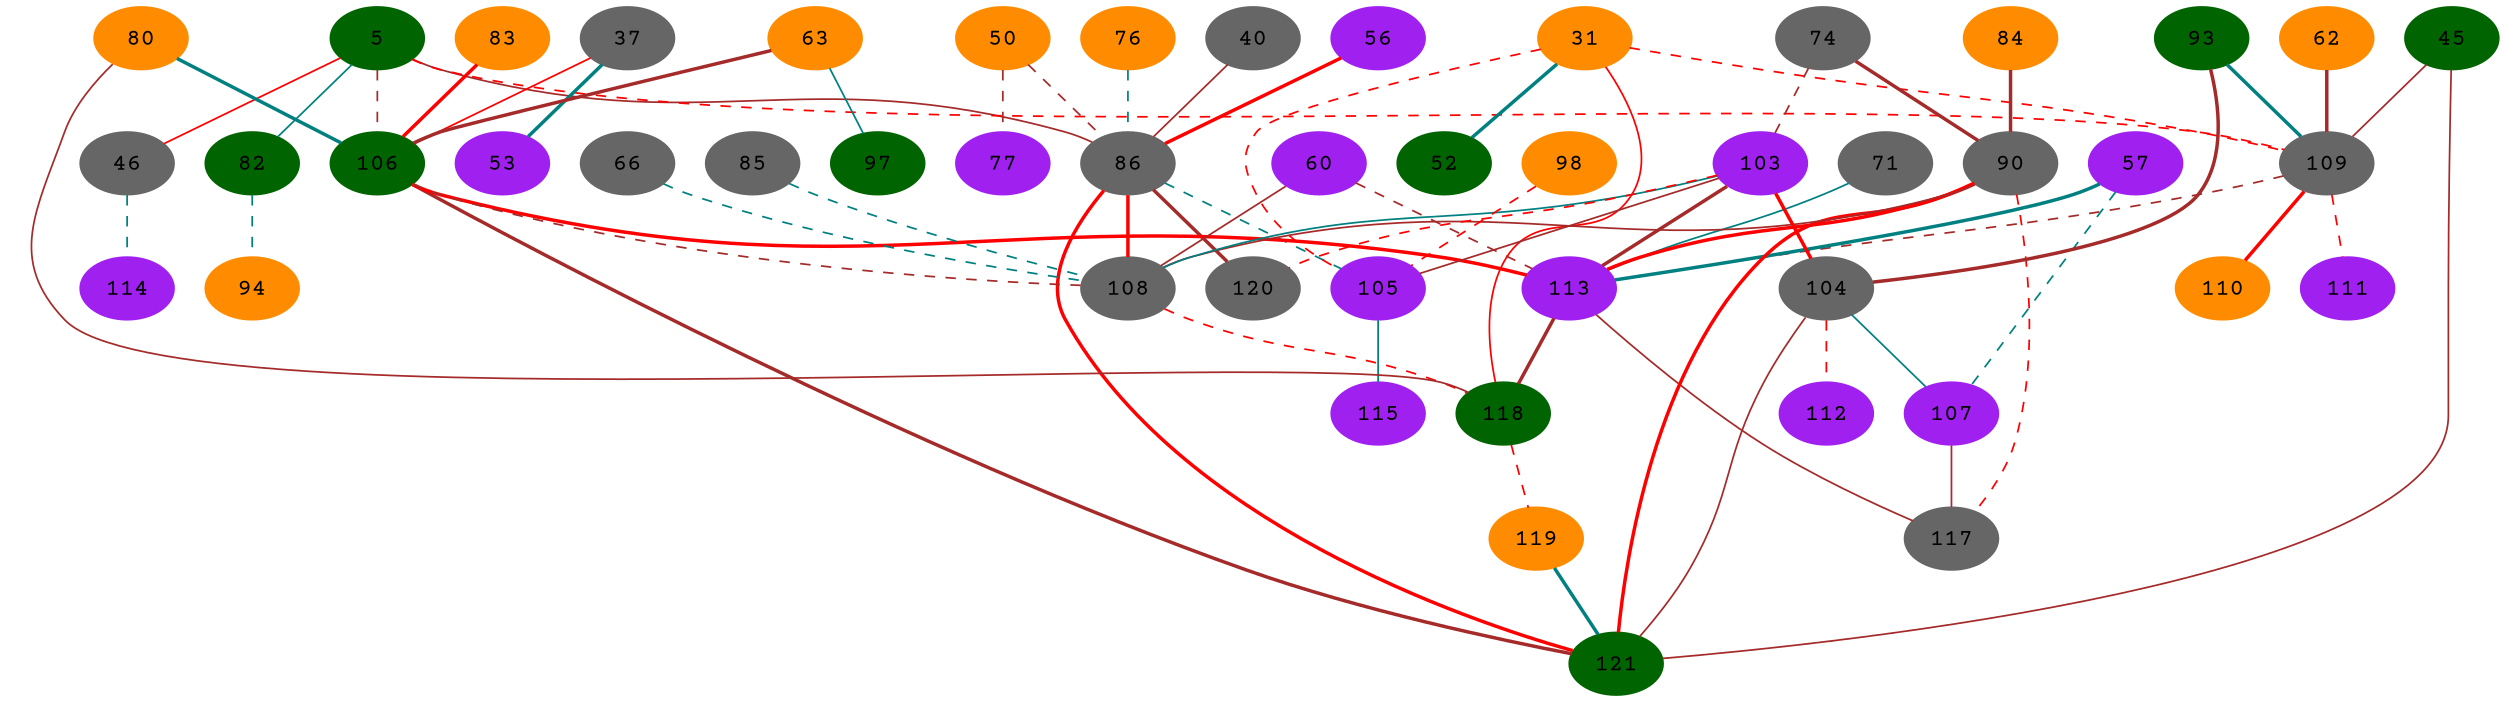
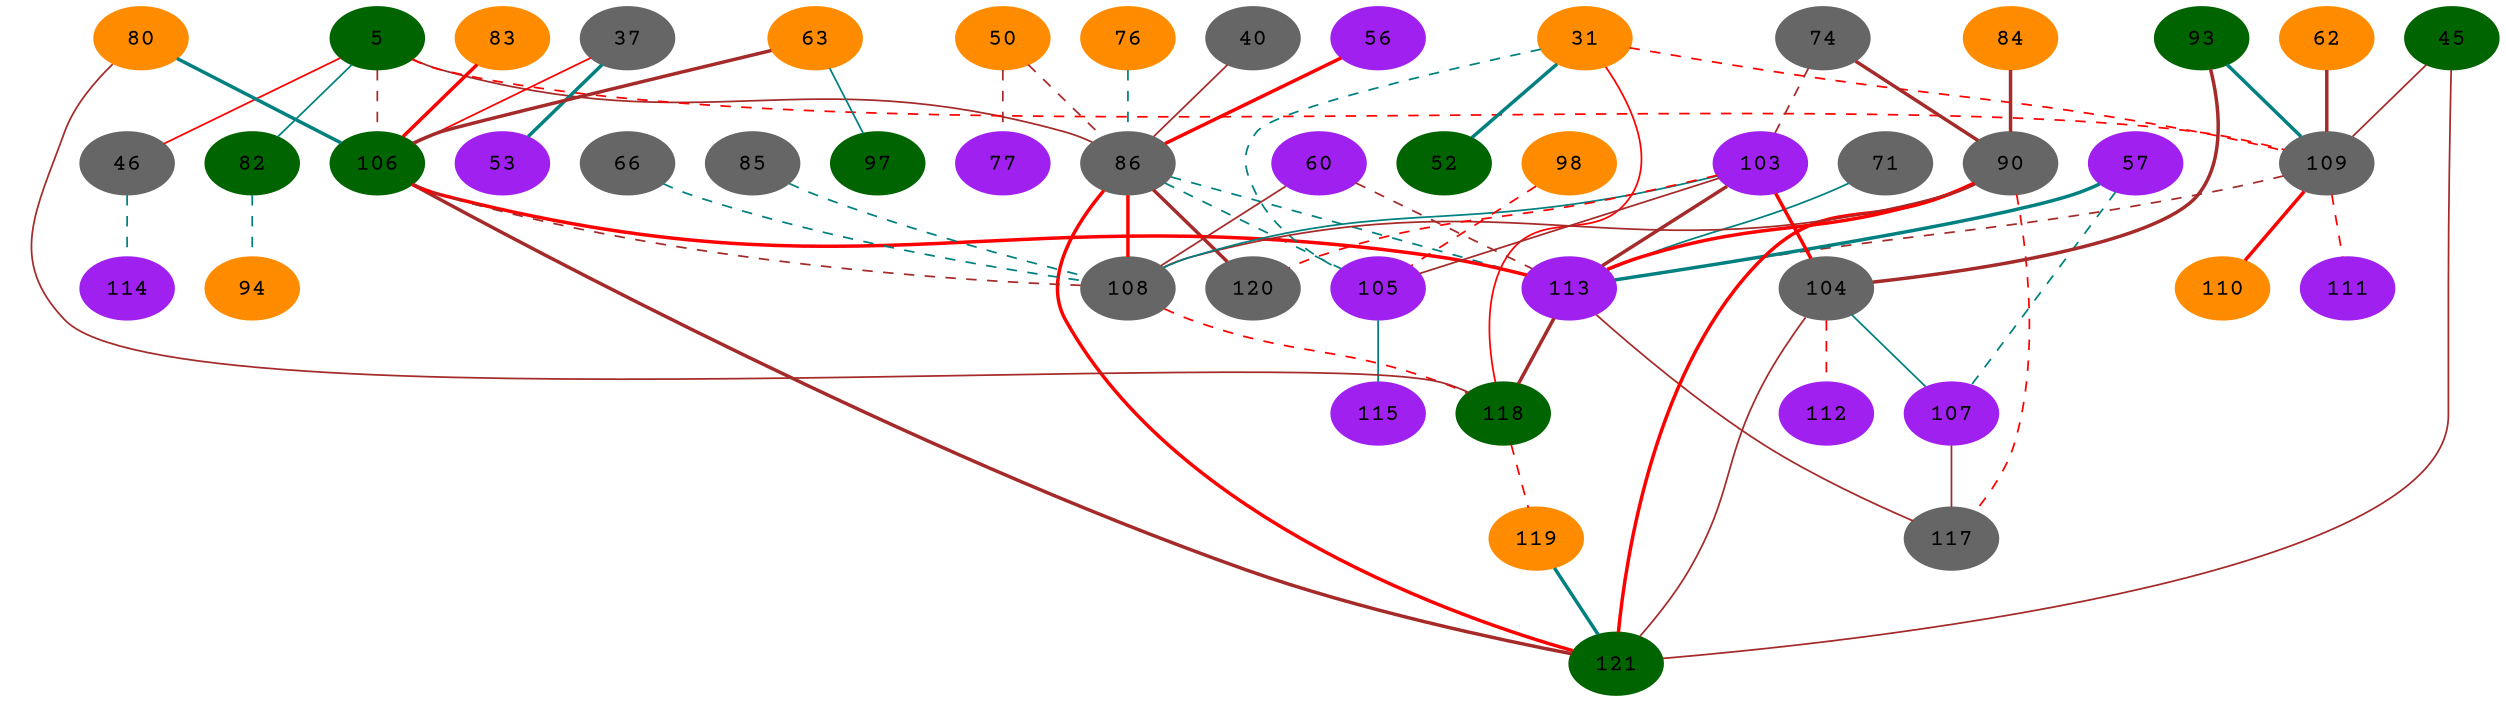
edge "31" -- "105": color red -> teal
edge "86" -- "113": added
